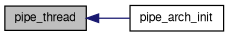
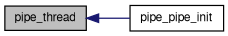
node "pipe_arch_init": label "pipe_arch_init" -> "pipe_pipe_init"
